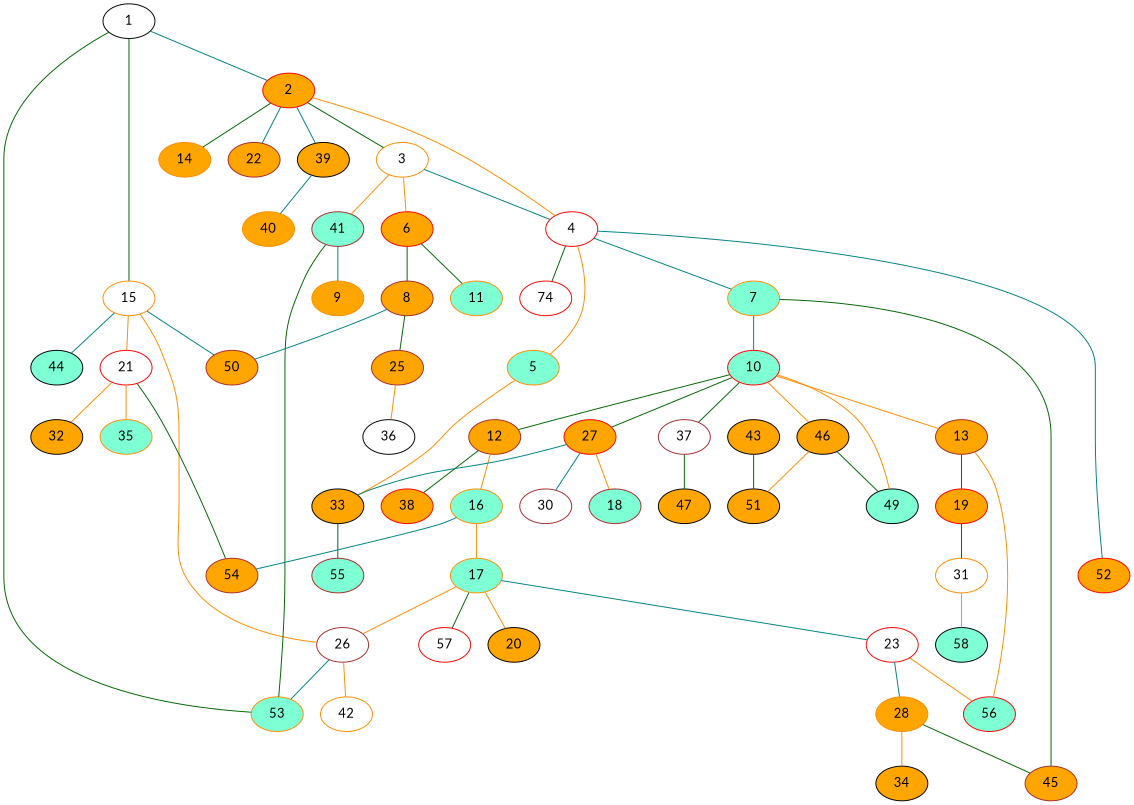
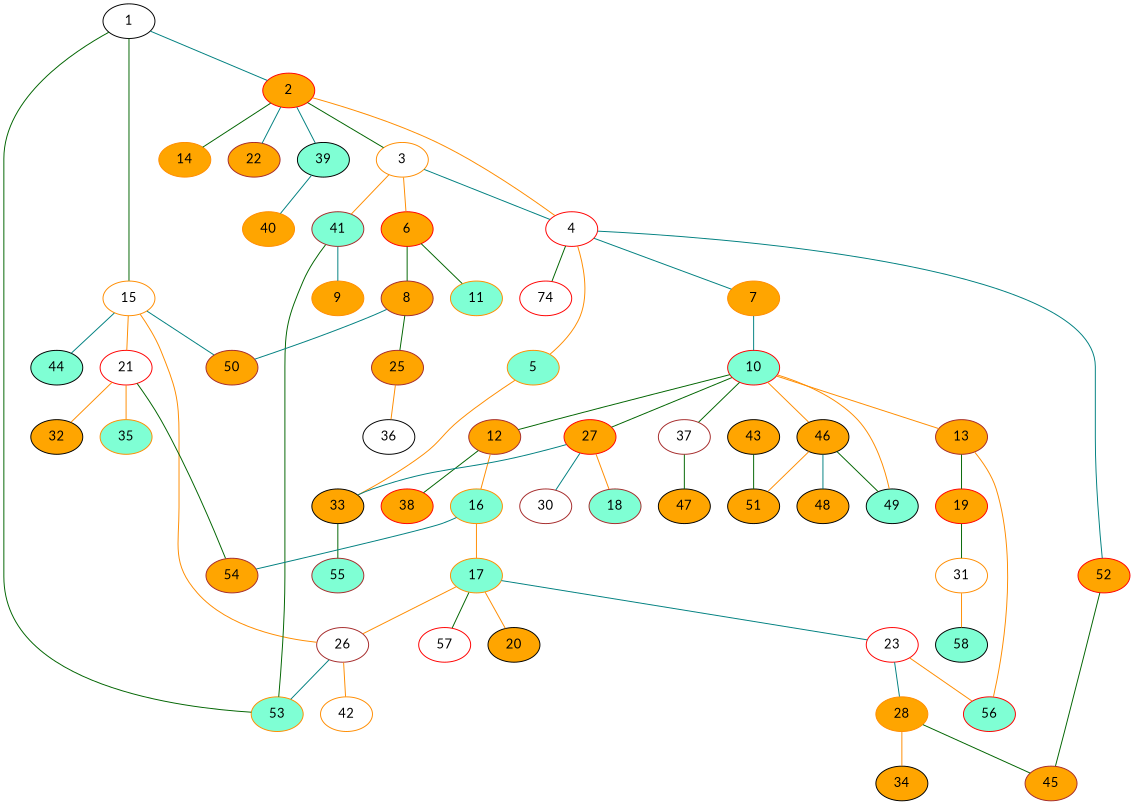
node "39": fillcolor orange -> aquamarine
node "7": fillcolor aquamarine -> orange
edge "7" -- "45": now "52" -- "45"
node "48": added
